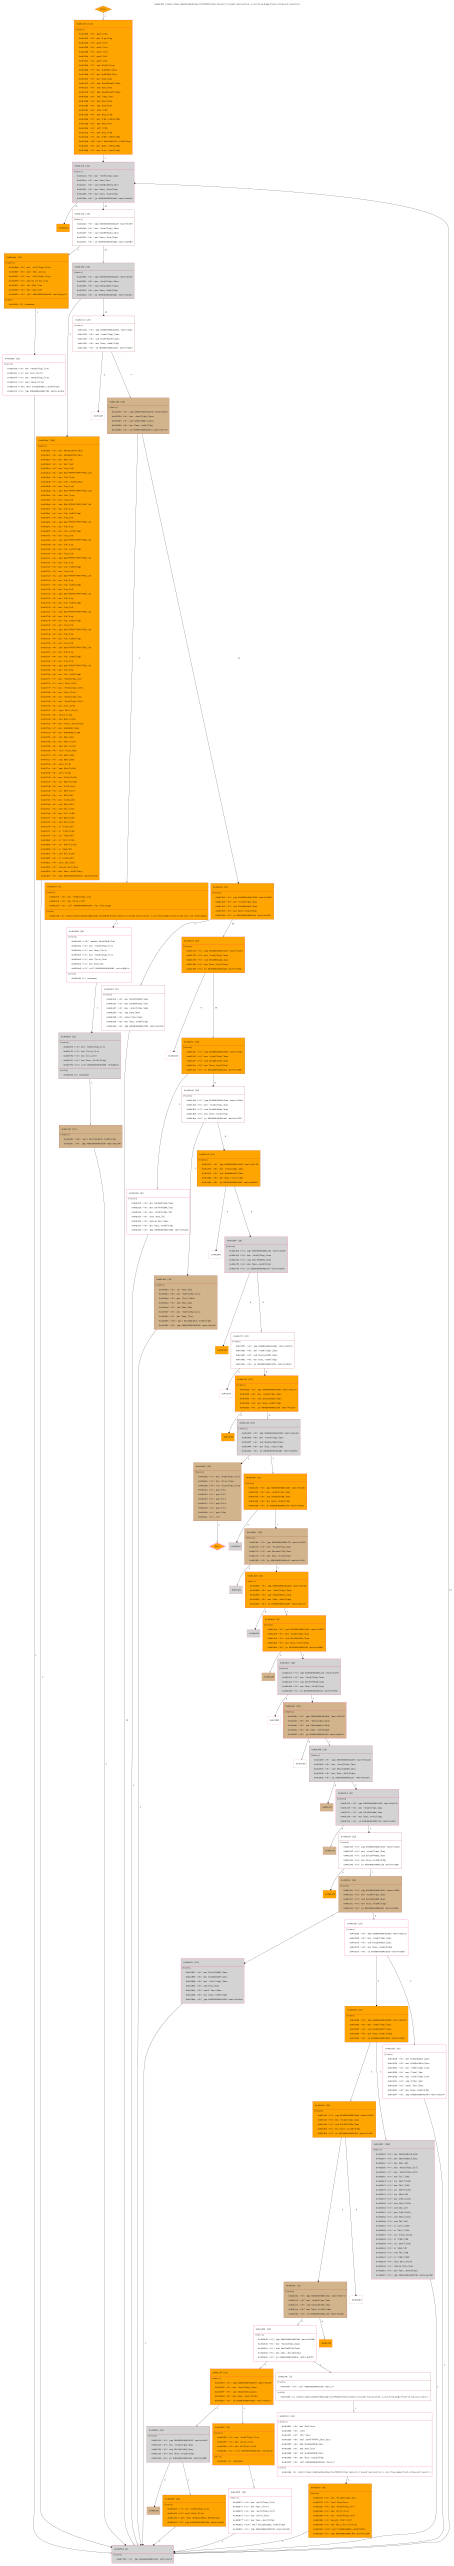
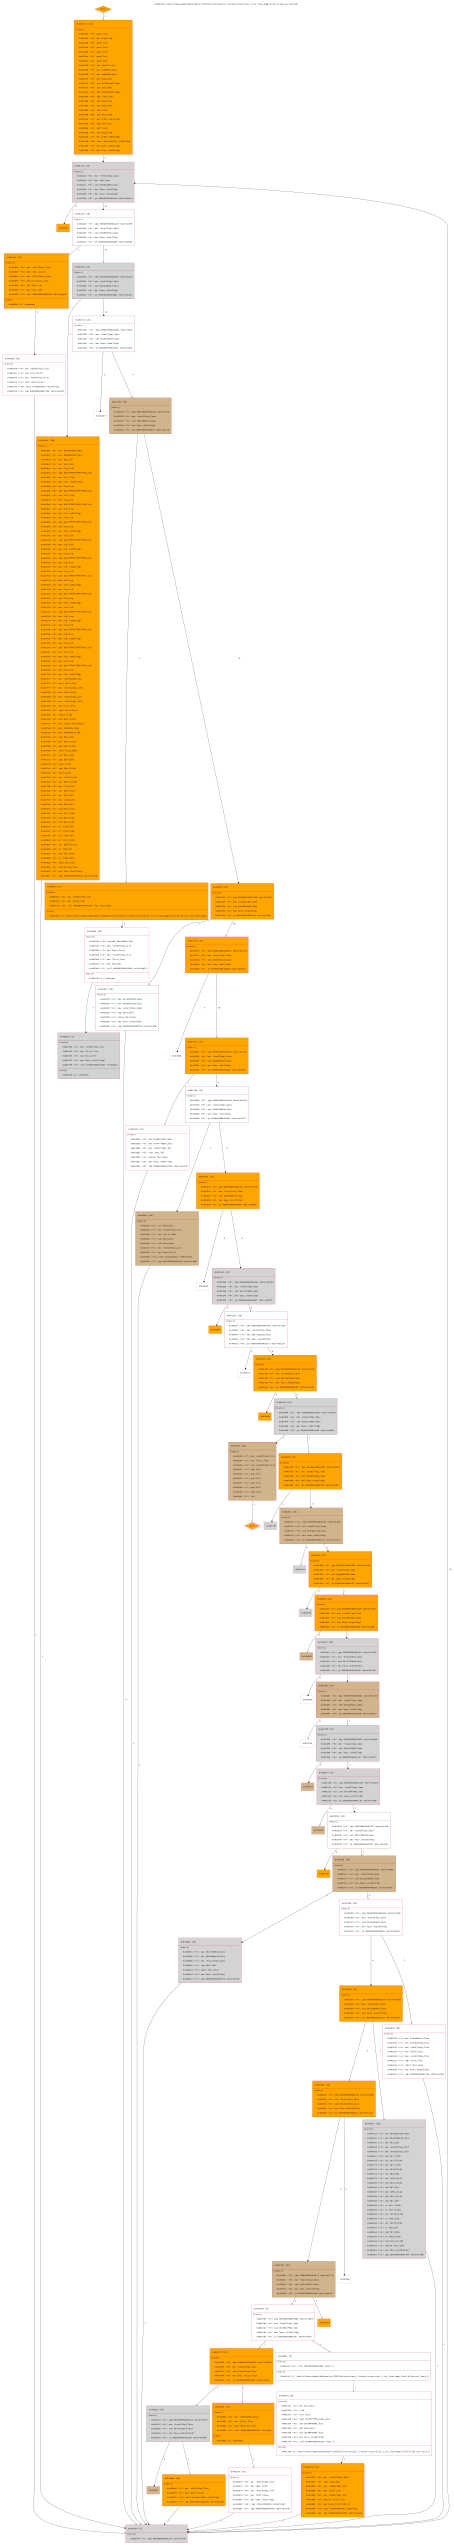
node "0x401a02 [15]": removed
